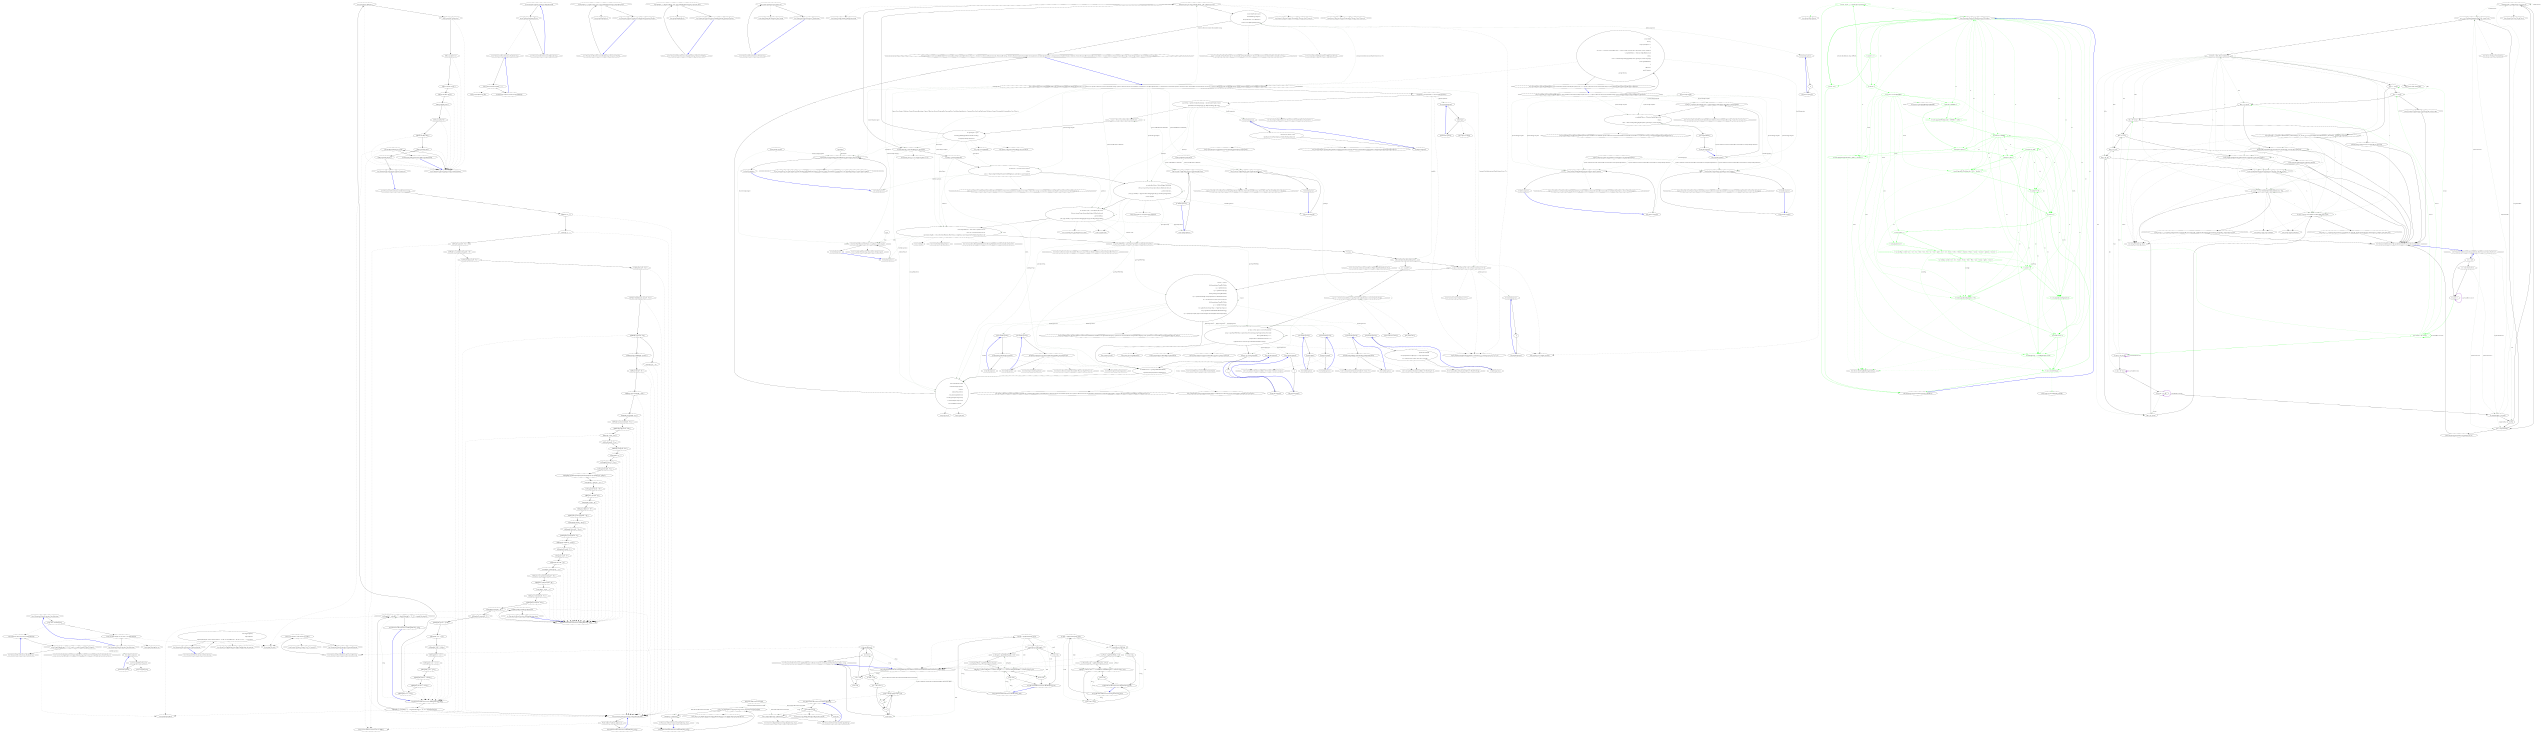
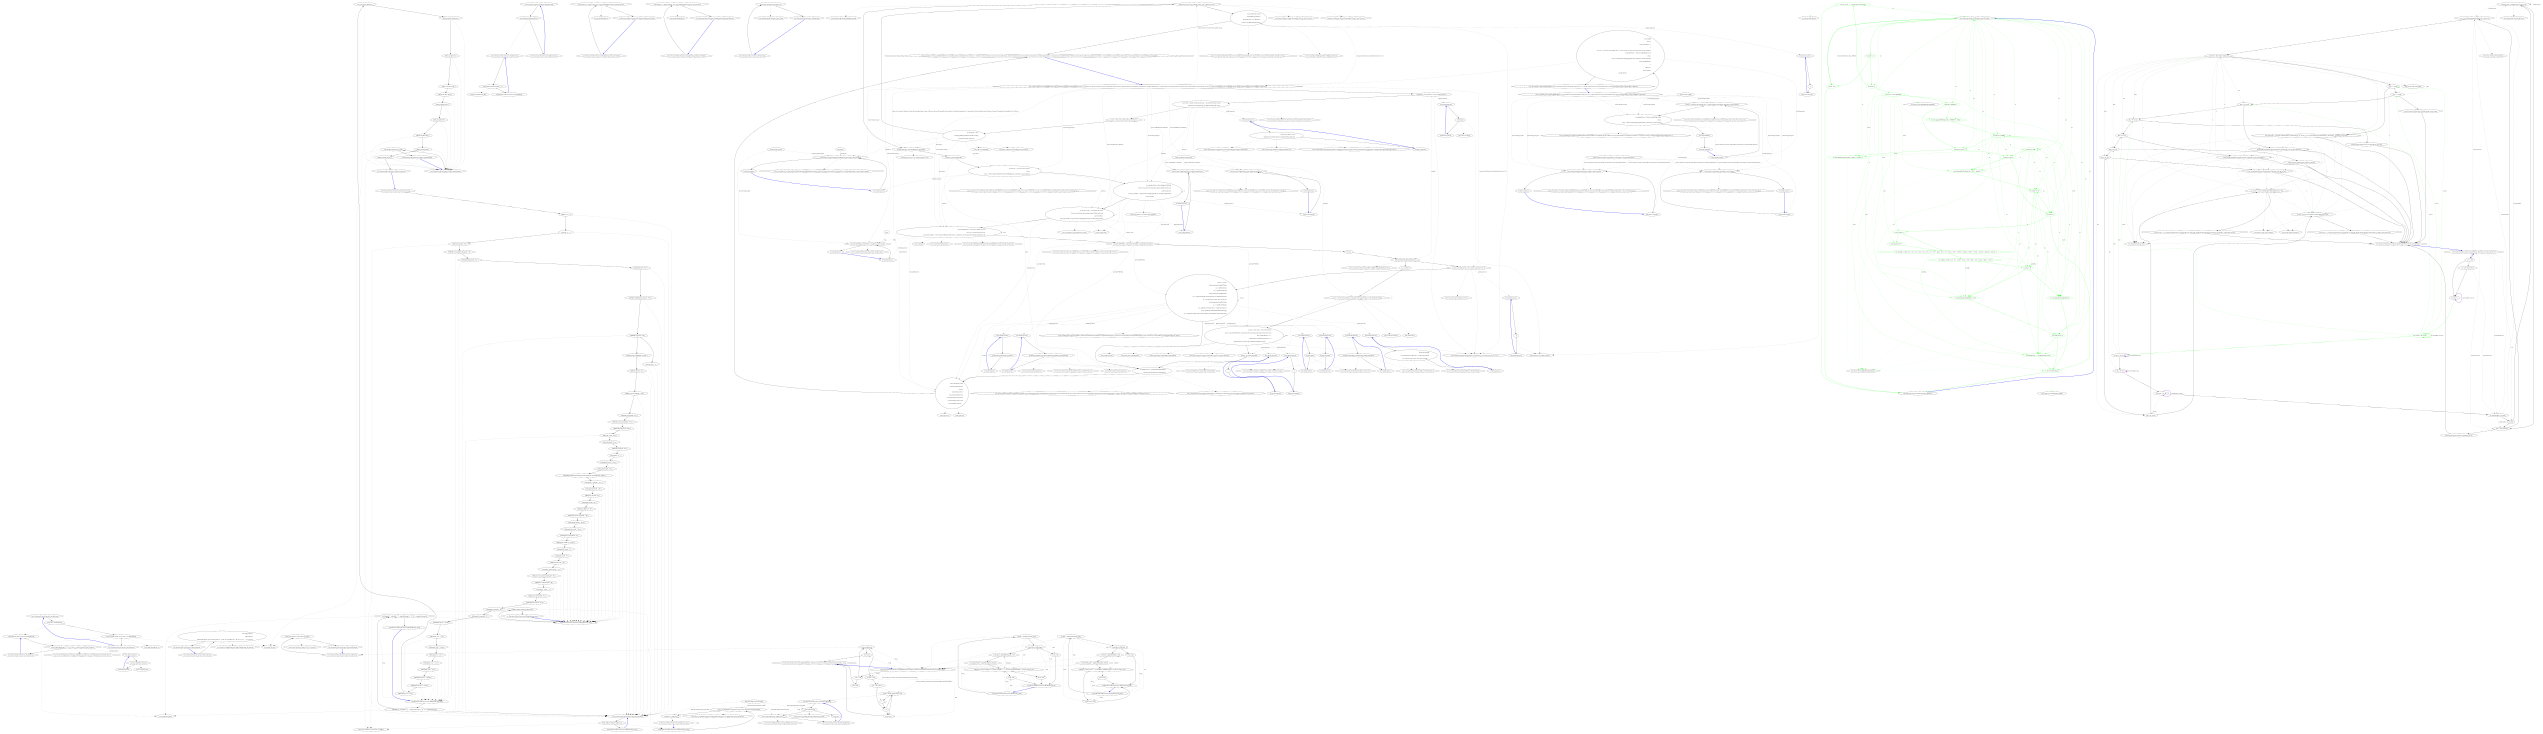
node "Entry CommandLine.Infrastructure.Maybe.Nothing<T>()": added
